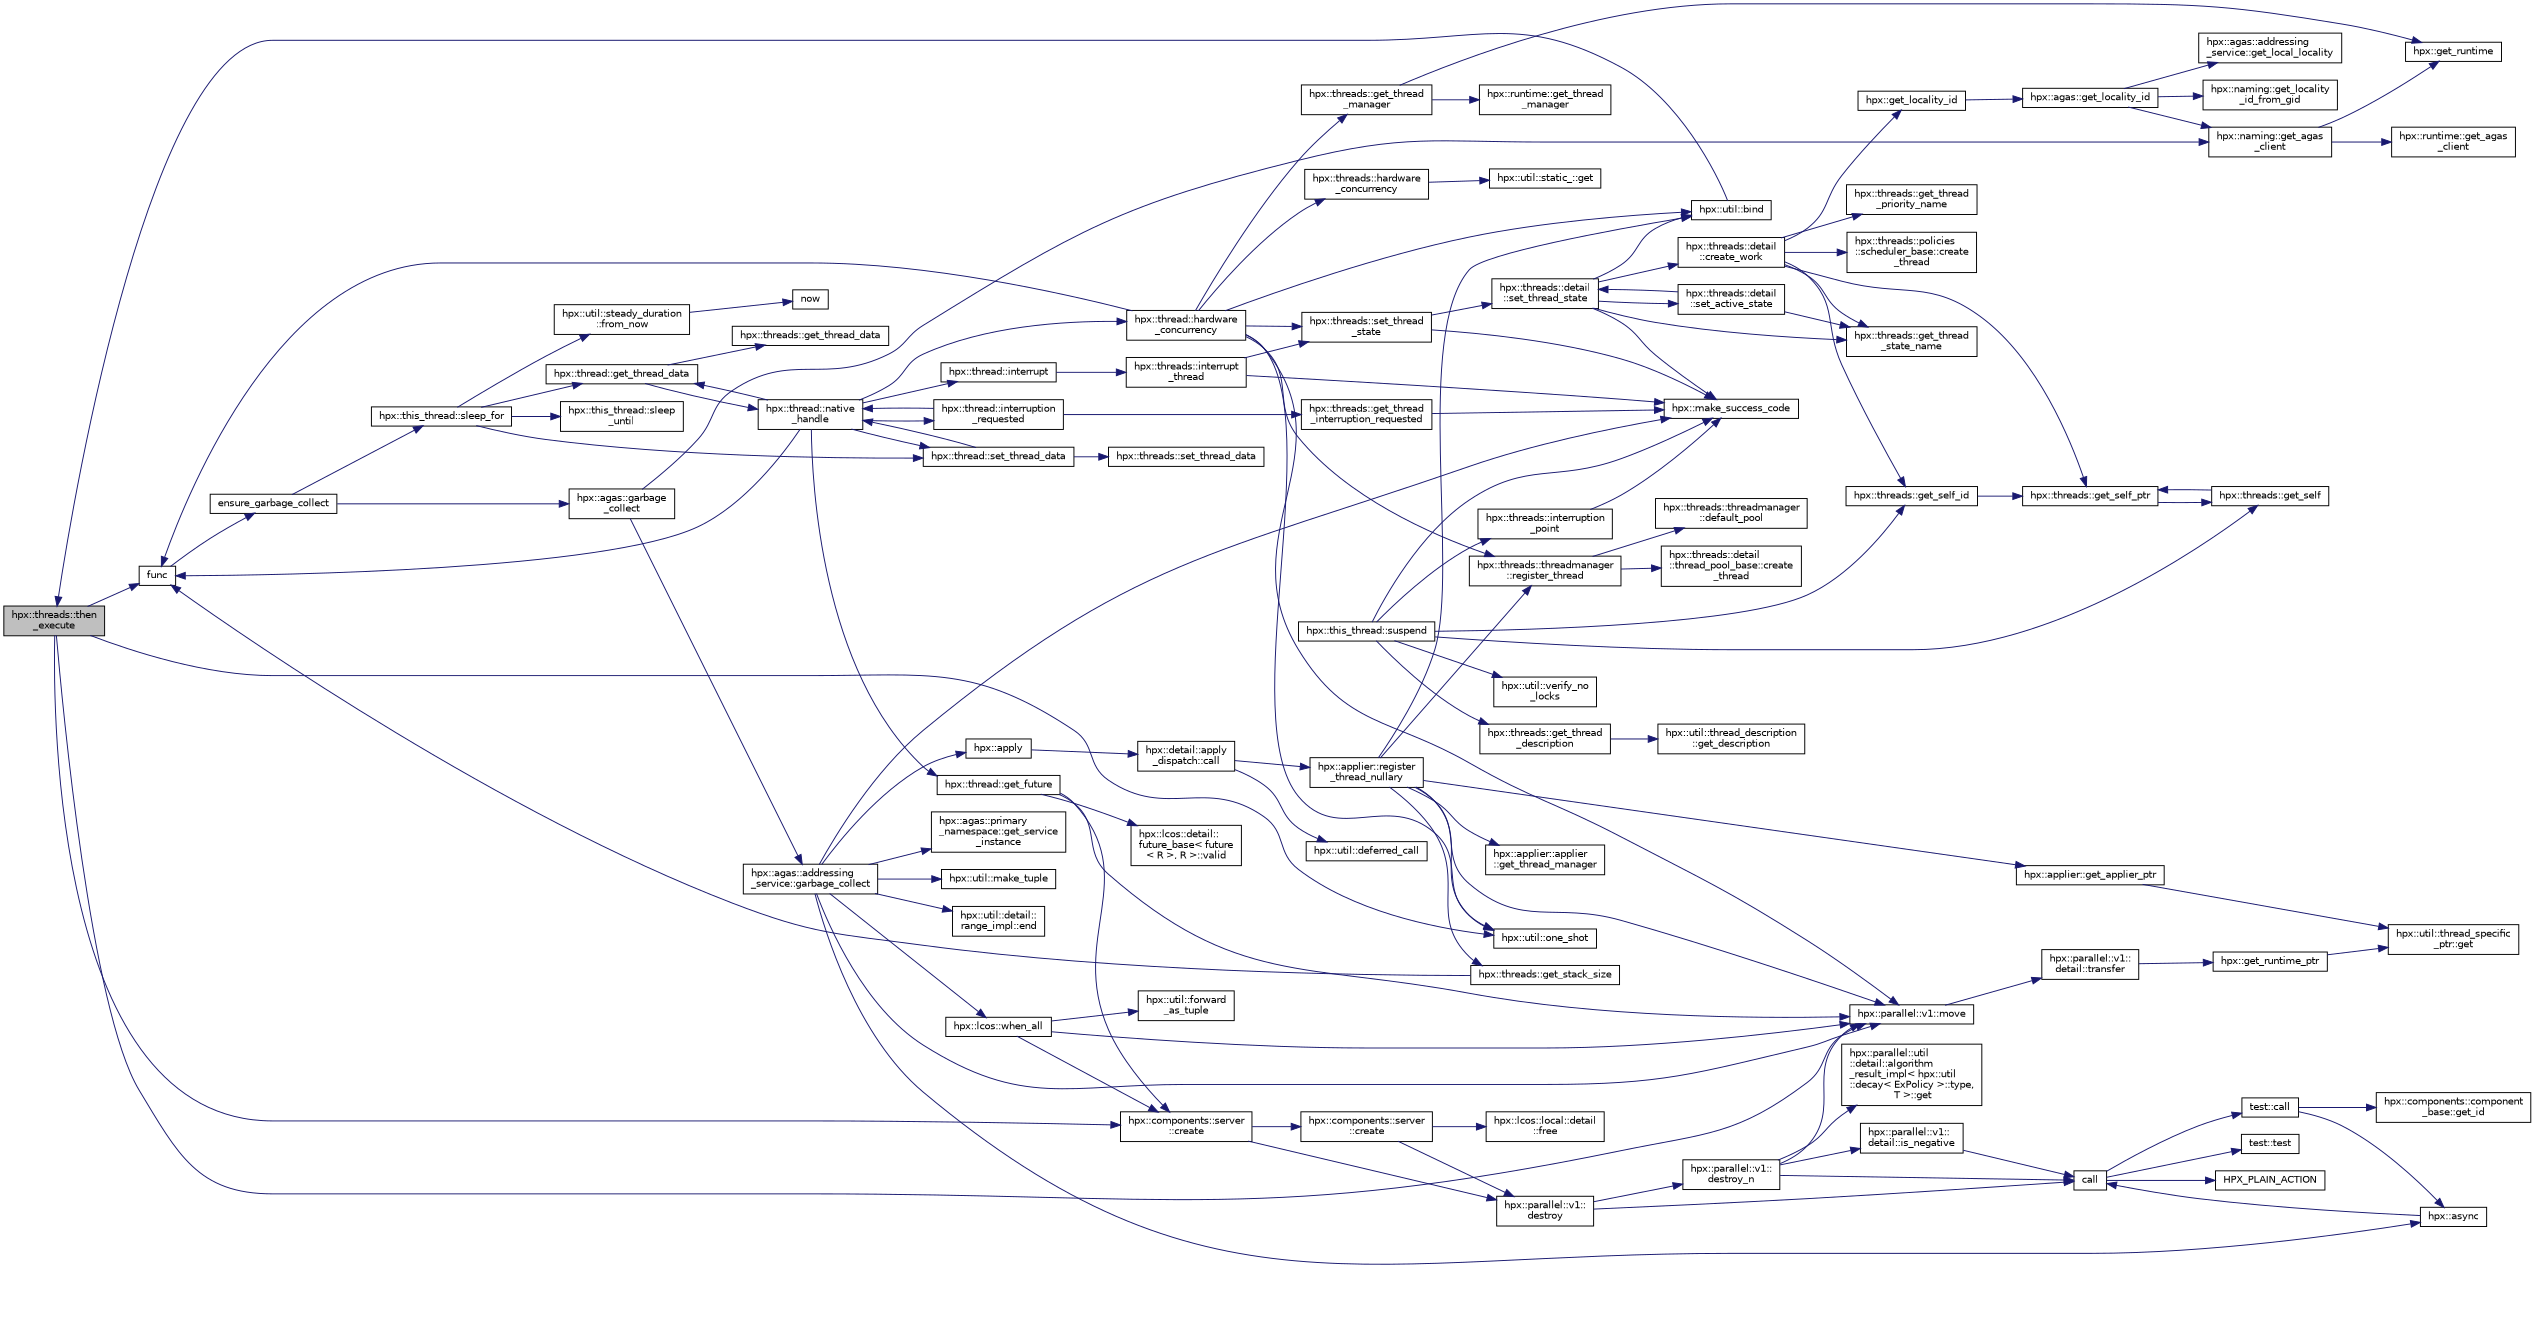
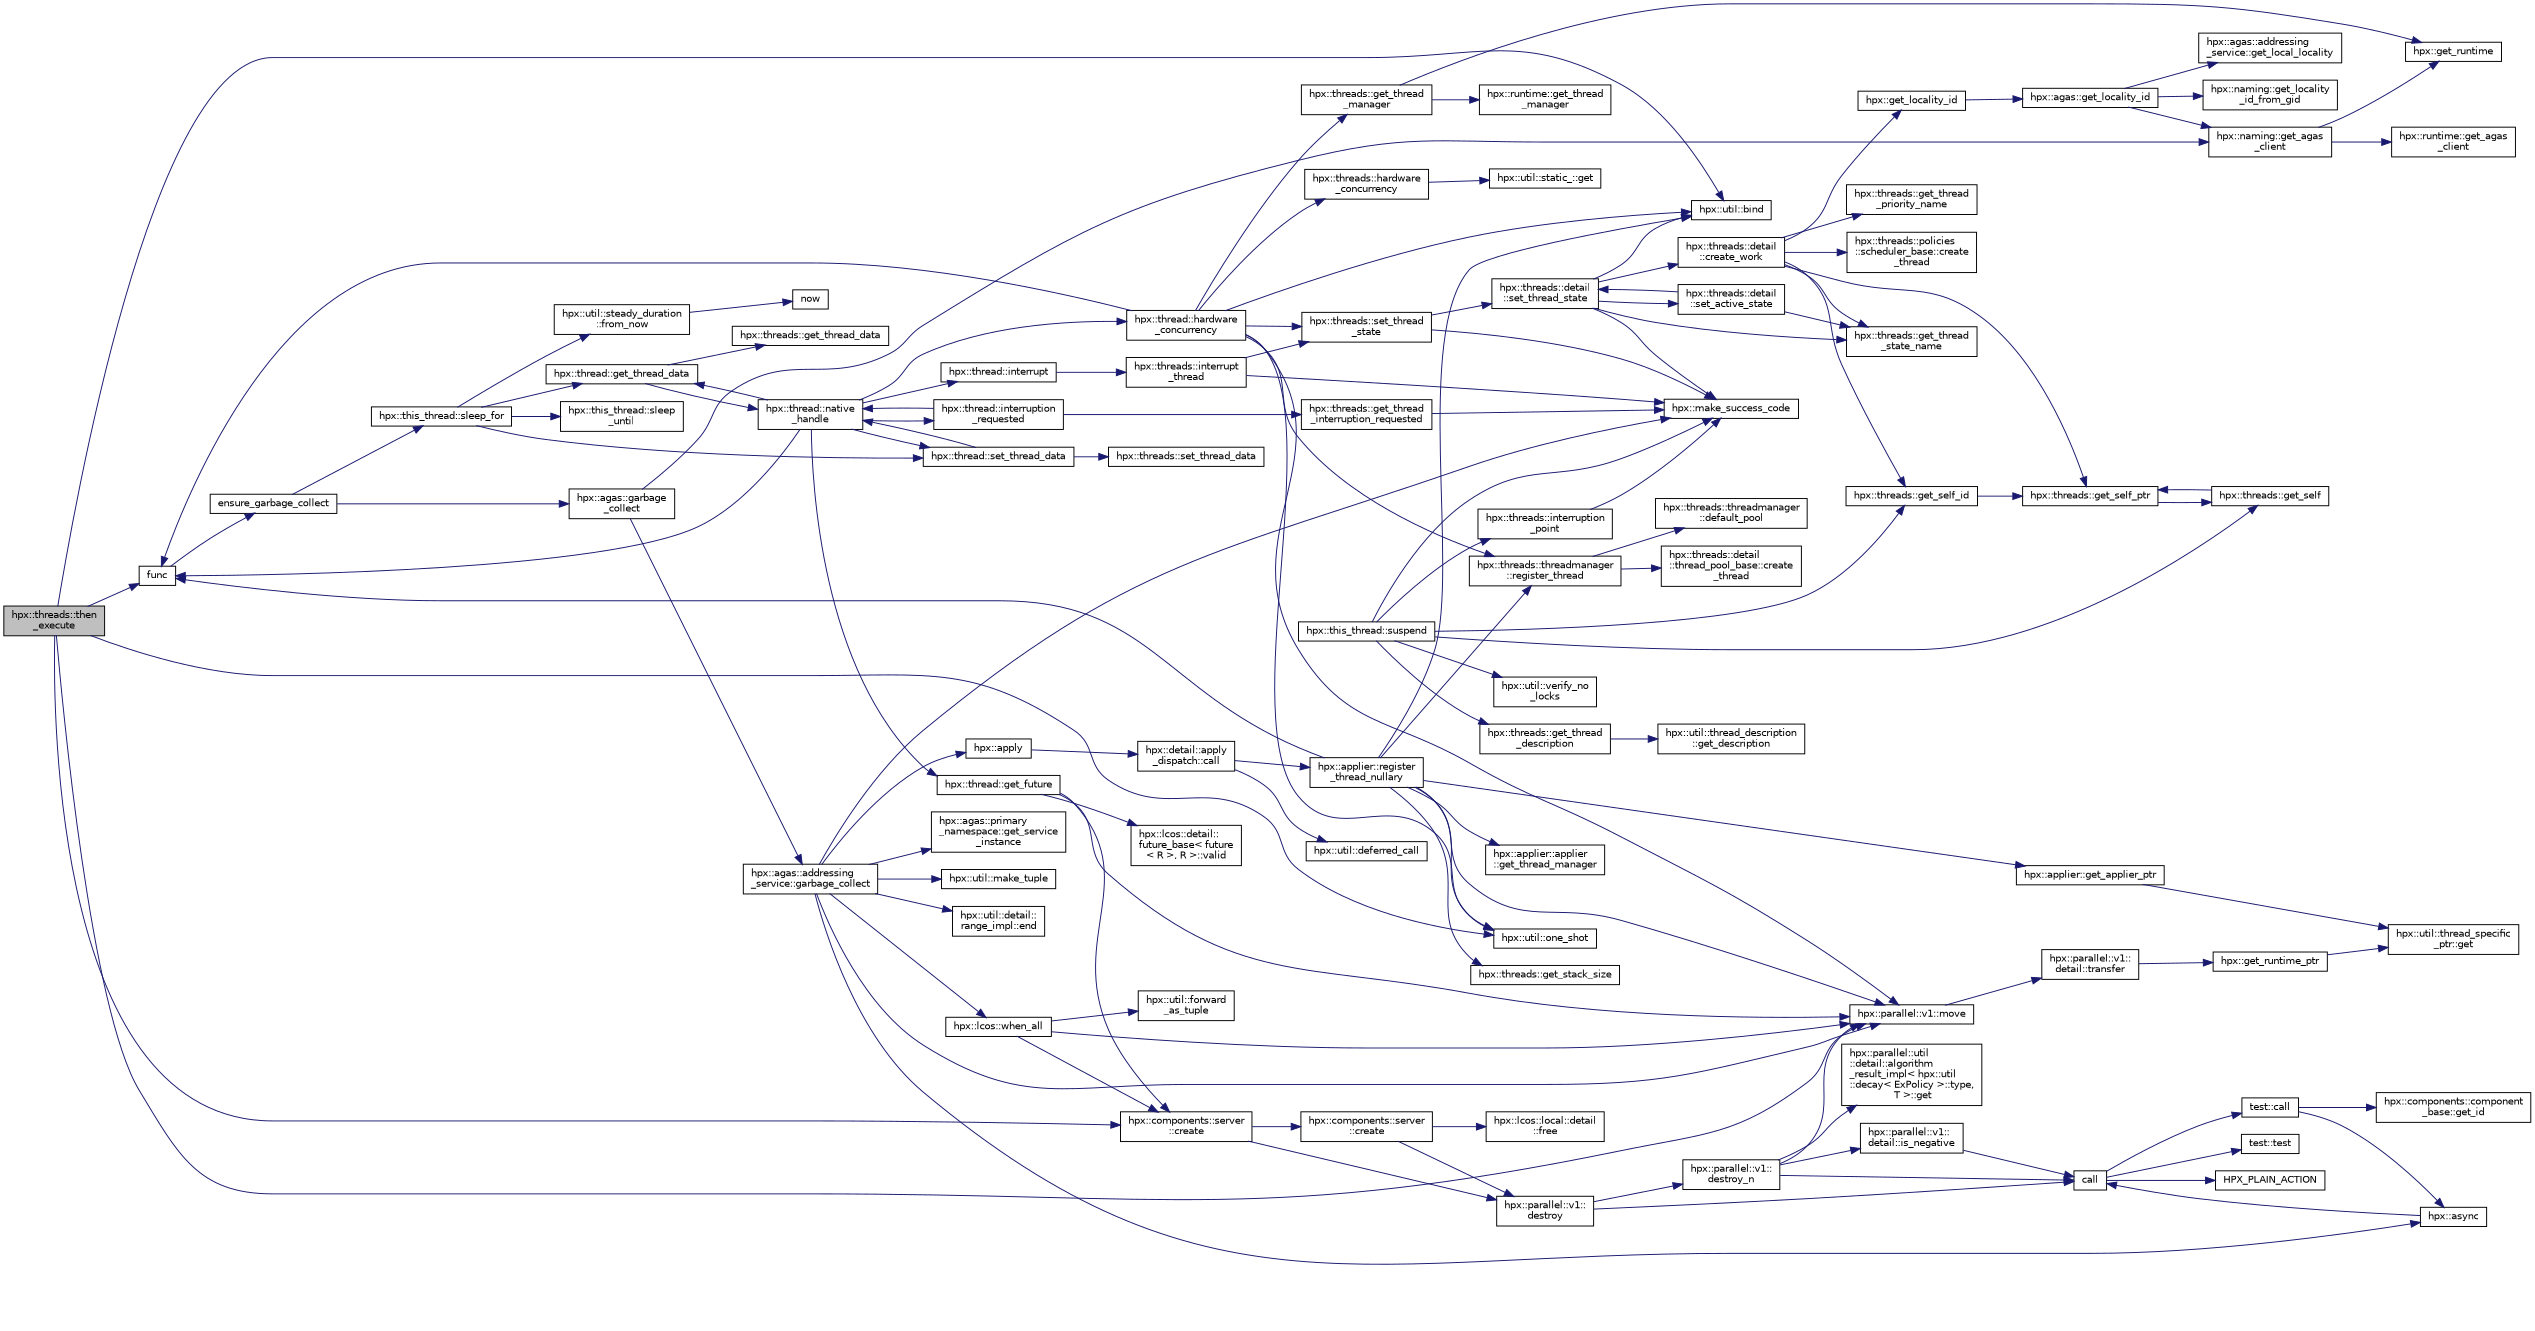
edge "hpx::util::bind" -> "hpx::threads::then _execute": reversed
edge "hpx::threads::get_stack_size" -> "func": now "hpx::applier::register _thread_nullary" -> "func"
